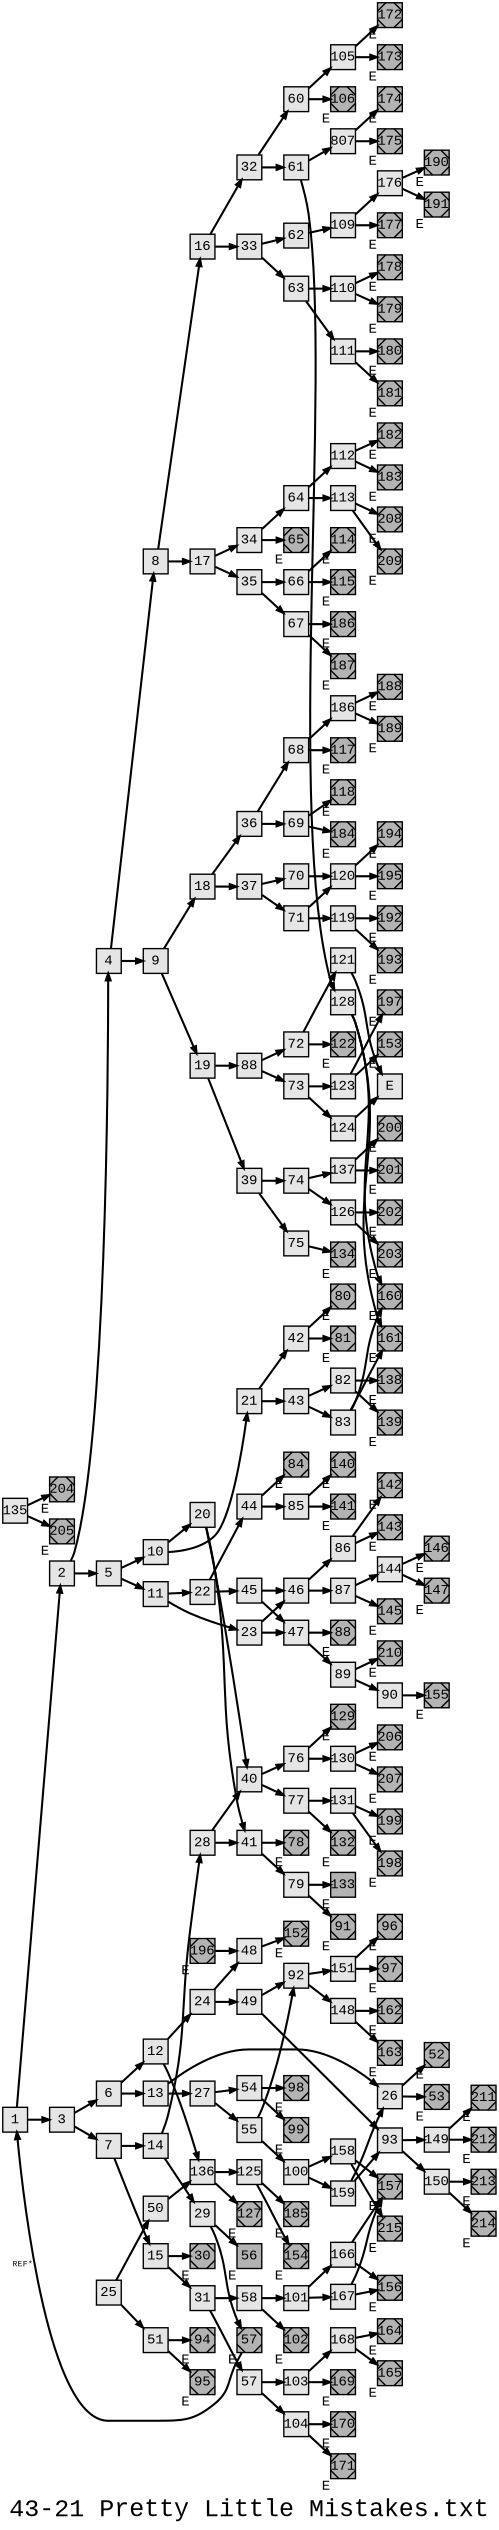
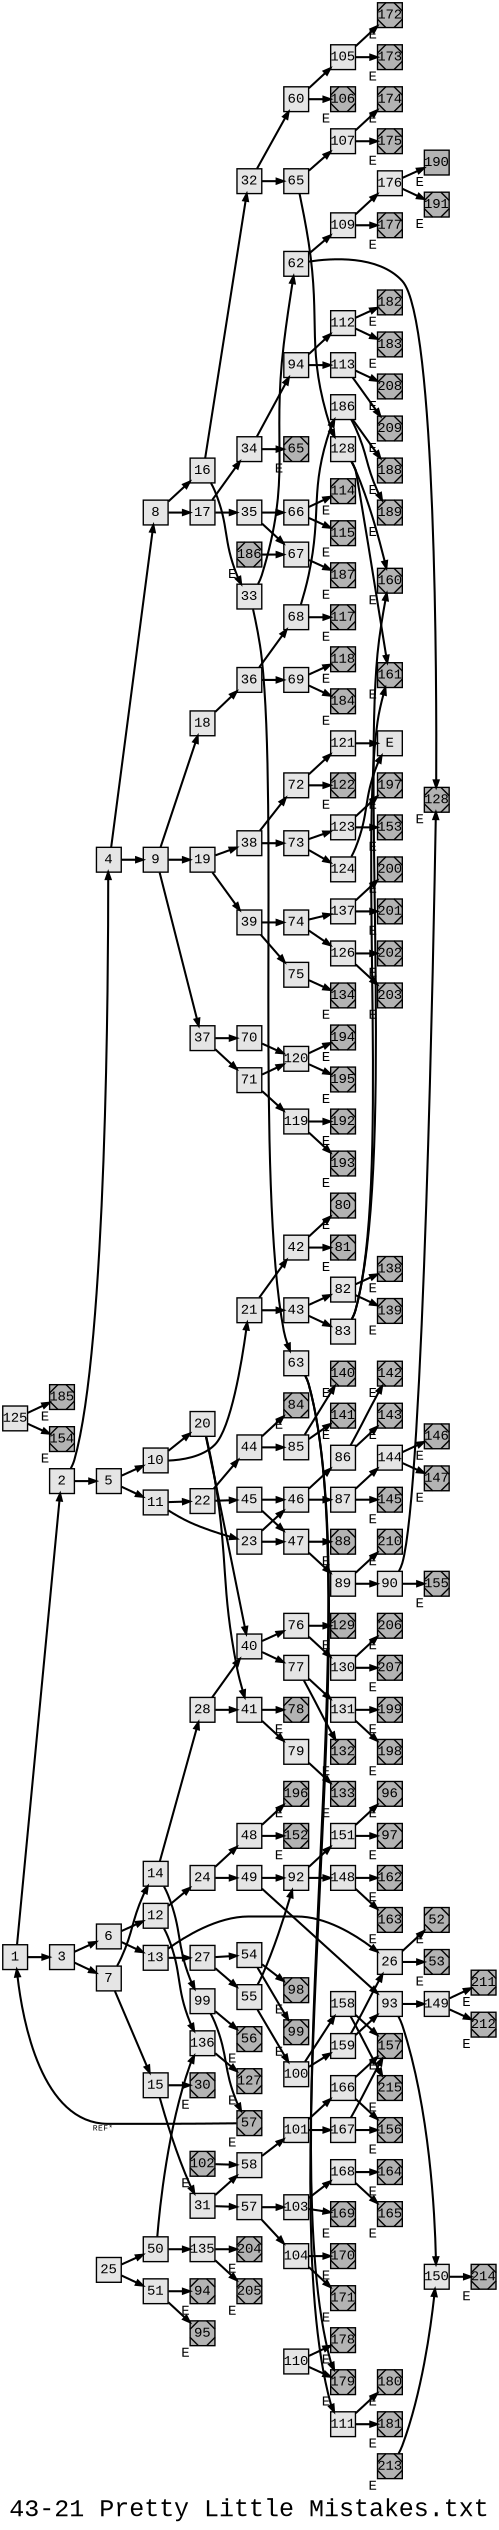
node "807": label "807" -> "107"
node "190 E": shape Msquare -> box
node "61": label "61" -> "65"
edge "63" -> "110": now "63" -> "179 E"
node "64": label "64" -> "94"
edge "67" -> "186 E": reversed
node "128 E": added
edge "18" -> "37": now "9" -> "37"
node "88": label "88" -> "38"
node "133 E": shape box -> Msquare
node "91 E": removed
edge "196 E" -> "48": reversed
edge "136" -> "125": removed
edge "150" -> "213 E": reversed
node "29": label "29" -> "99"
edge "50" -> "135": added
node "56 E": shape box -> Msquare
edge "58" -> "102 E": reversed
